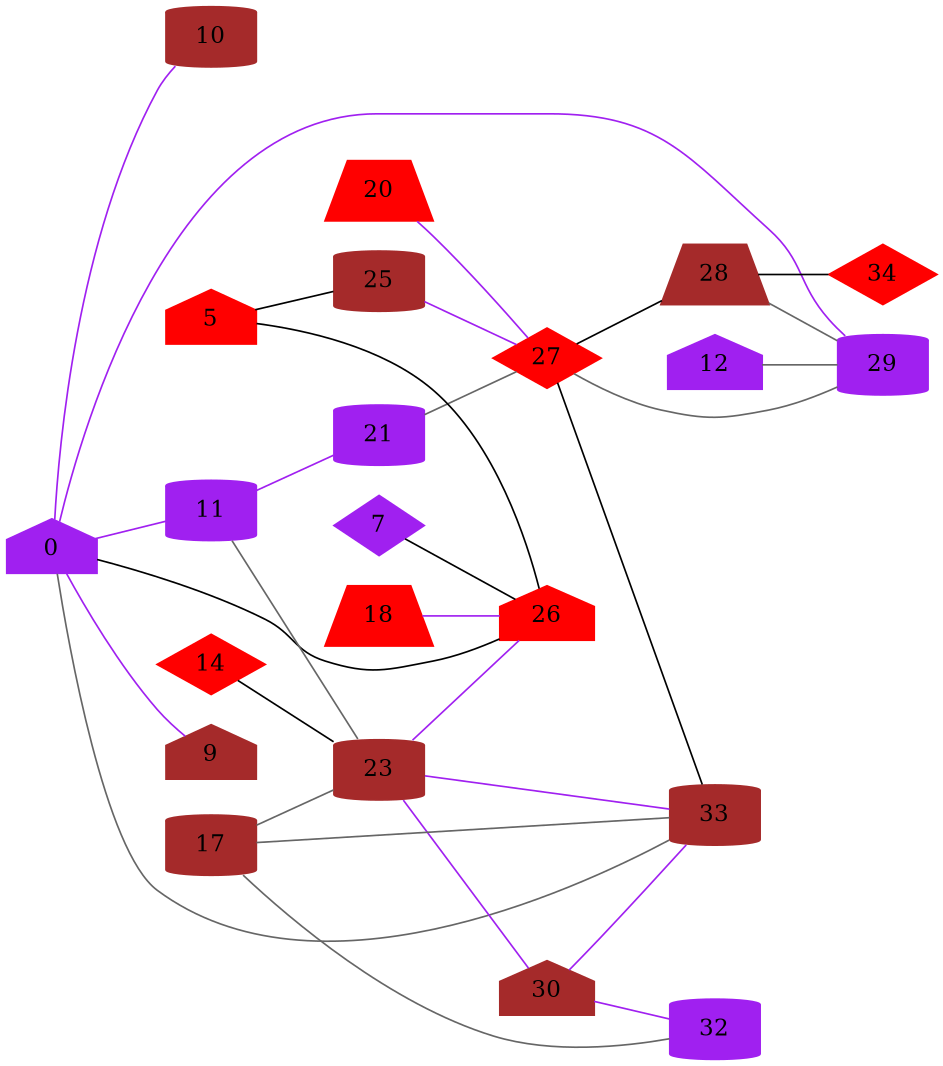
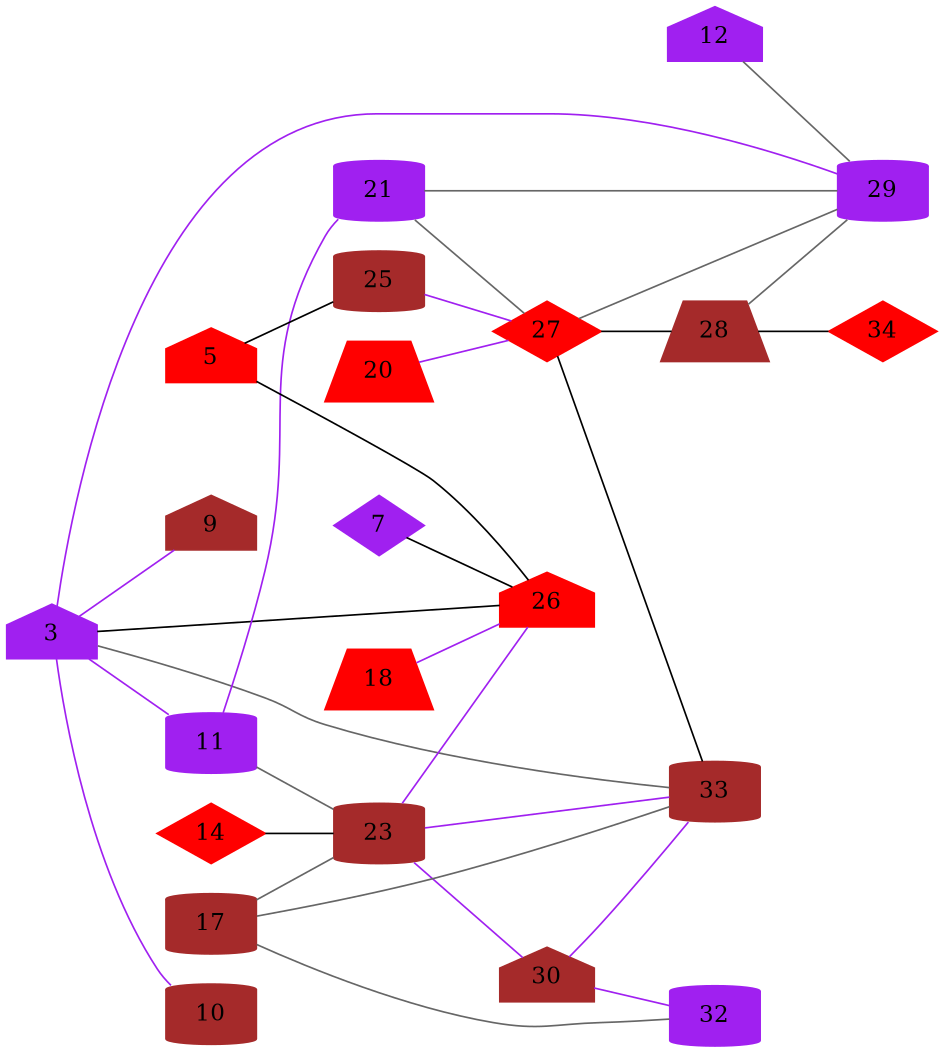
edge "21" -- "29": added
node "0": label "0" -> "3"
